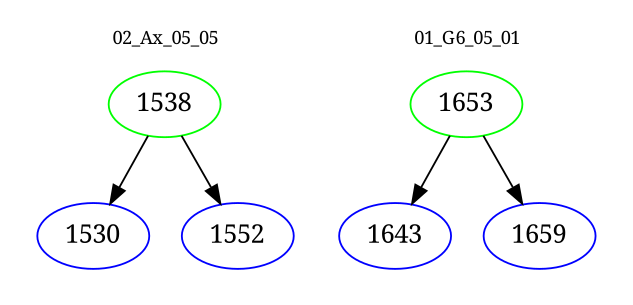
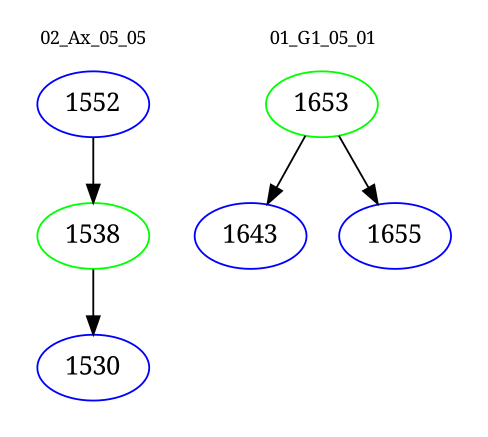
cluster "01_G6_05_01": label "01_G6_05_01" -> "01_G1_05_01"
edge "1538" -> "1552": reversed
node "1659": label "1659" -> "1655"
